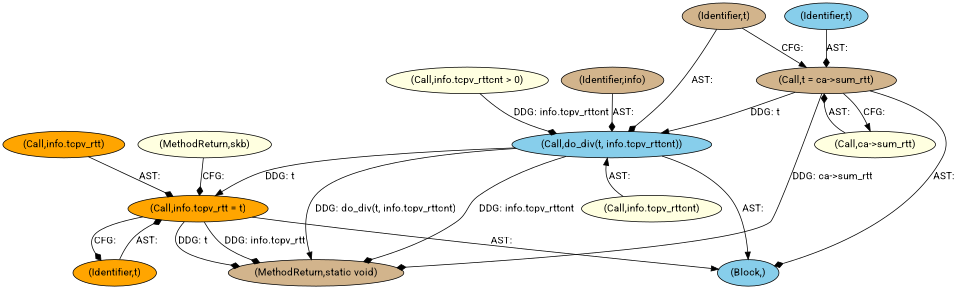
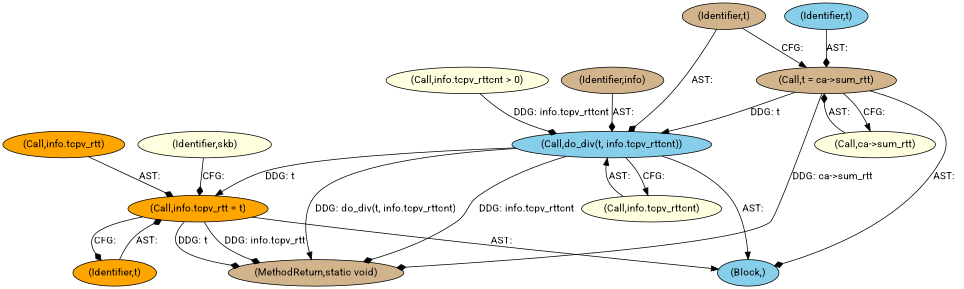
node "(MethodReturn,skb)": label "(MethodReturn,skb)" -> "(Identifier,skb)"
edge "(Call,do_div(t, info.tcpv_rttcnt))" -> "(Call,info.tcpv_rttcnt)": added, label "CFG:"
